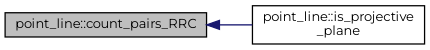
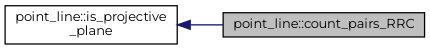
edge "point_line::is_projective _plane" -> "point_line::count_pairs_RRC": reversed
